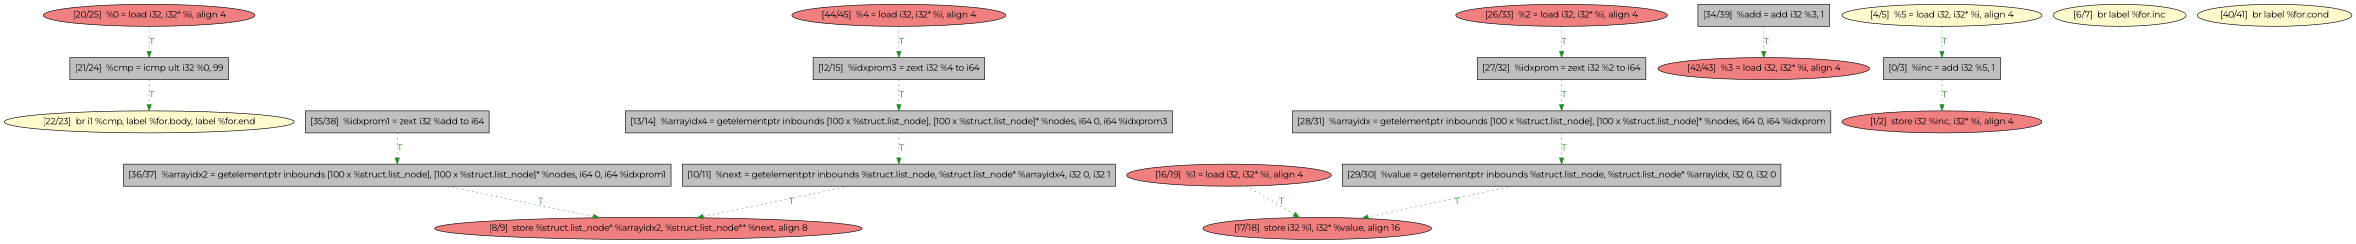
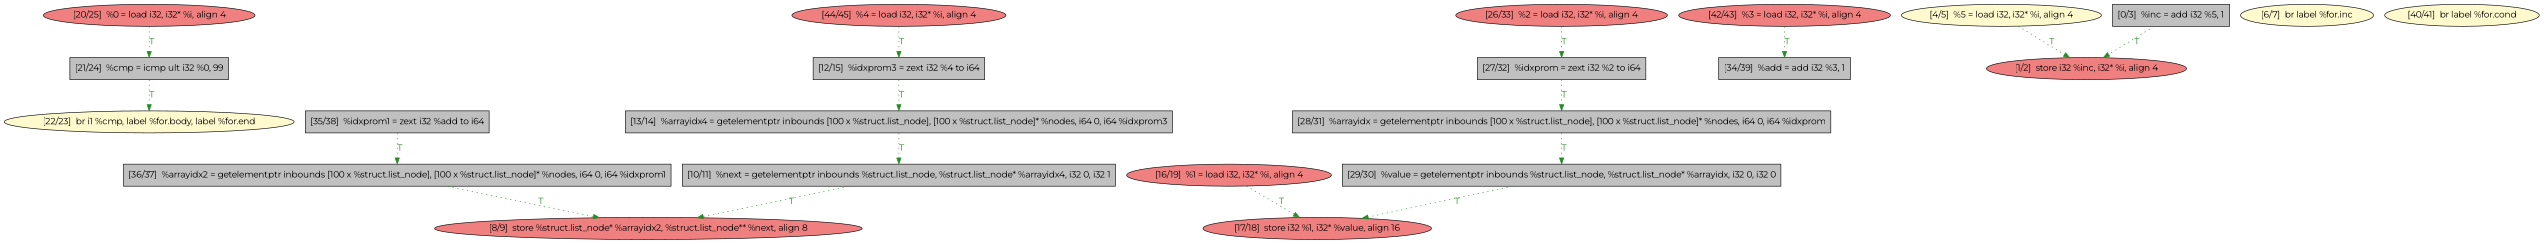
edge "[34/39]  %add = add i32 %3, 1" -> "[42/43]  %3 = load i32, i32* %i, align 4": reversed
edge "[4/5]  %5 = load i32, i32* %i, align 4" -> "[0/3]  %inc = add i32 %5, 1": now "[4/5]  %5 = load i32, i32* %i, align 4" -> "[1/2]  store i32 %inc, i32* %i, align 4"
